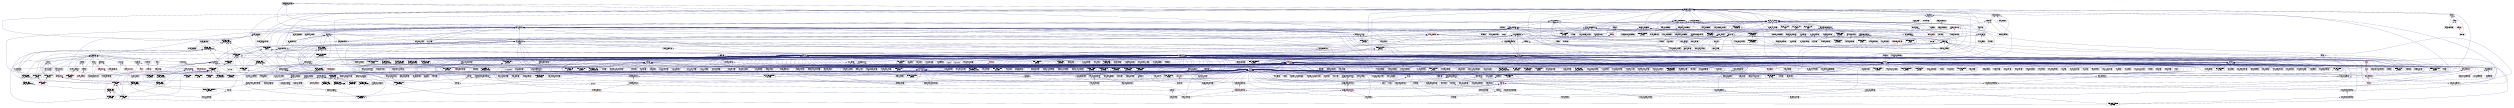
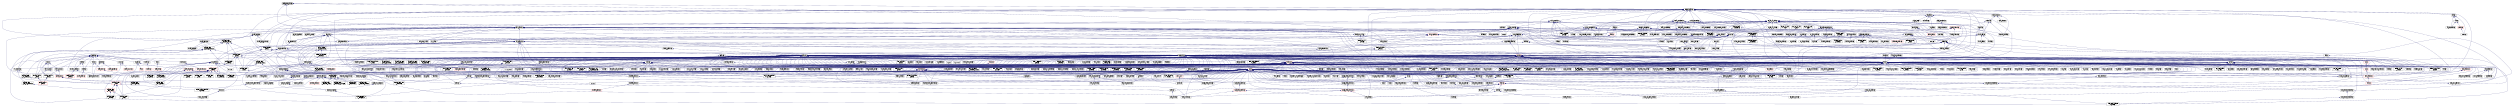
node "locality_namespace.counter": label "locality_namespace.counter" -> "locality_namespace.hpp"
